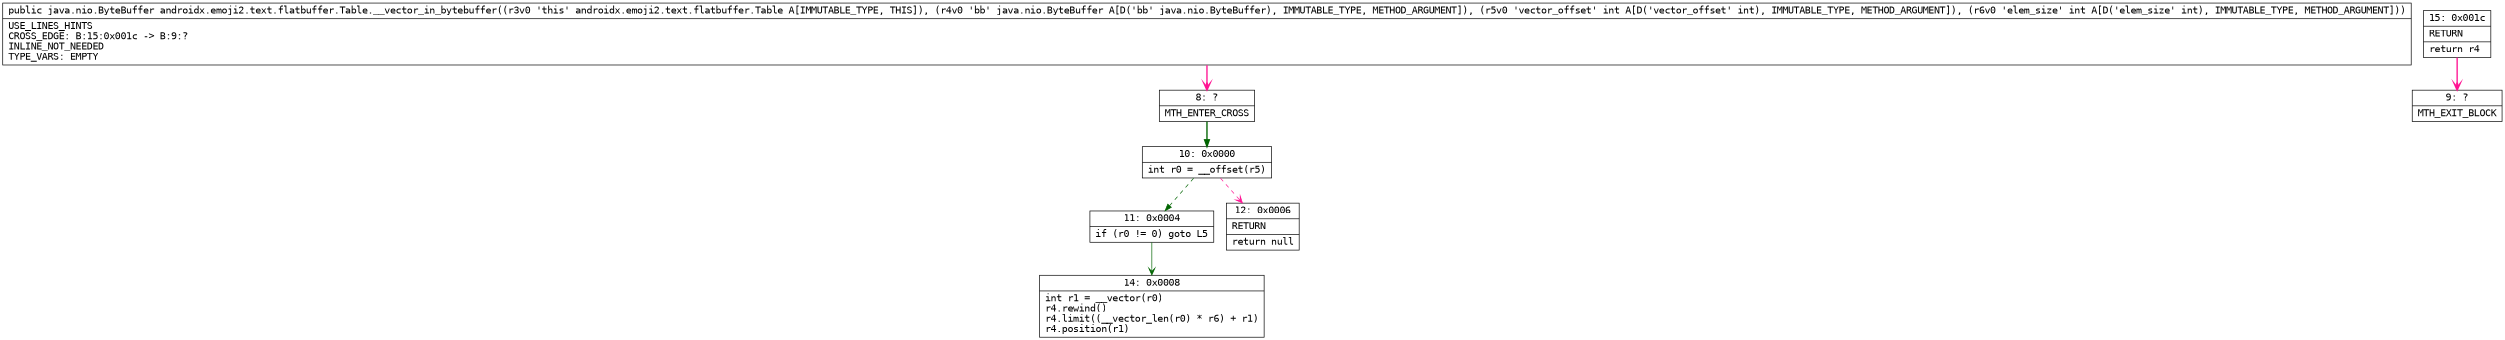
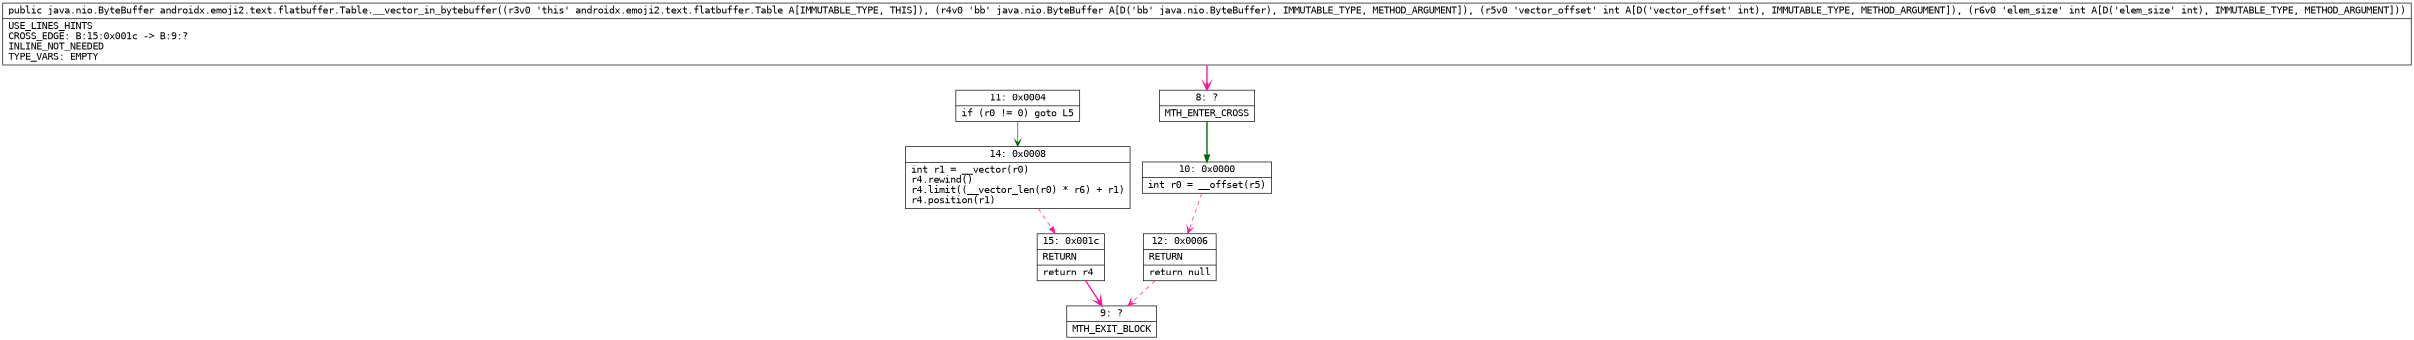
edge "10: 0x0000" -> "11: 0x0004": removed
edge "14: 0x0008" -> "15: 0x001c": added
edge "12: 0x0006" -> "9: ?": added
